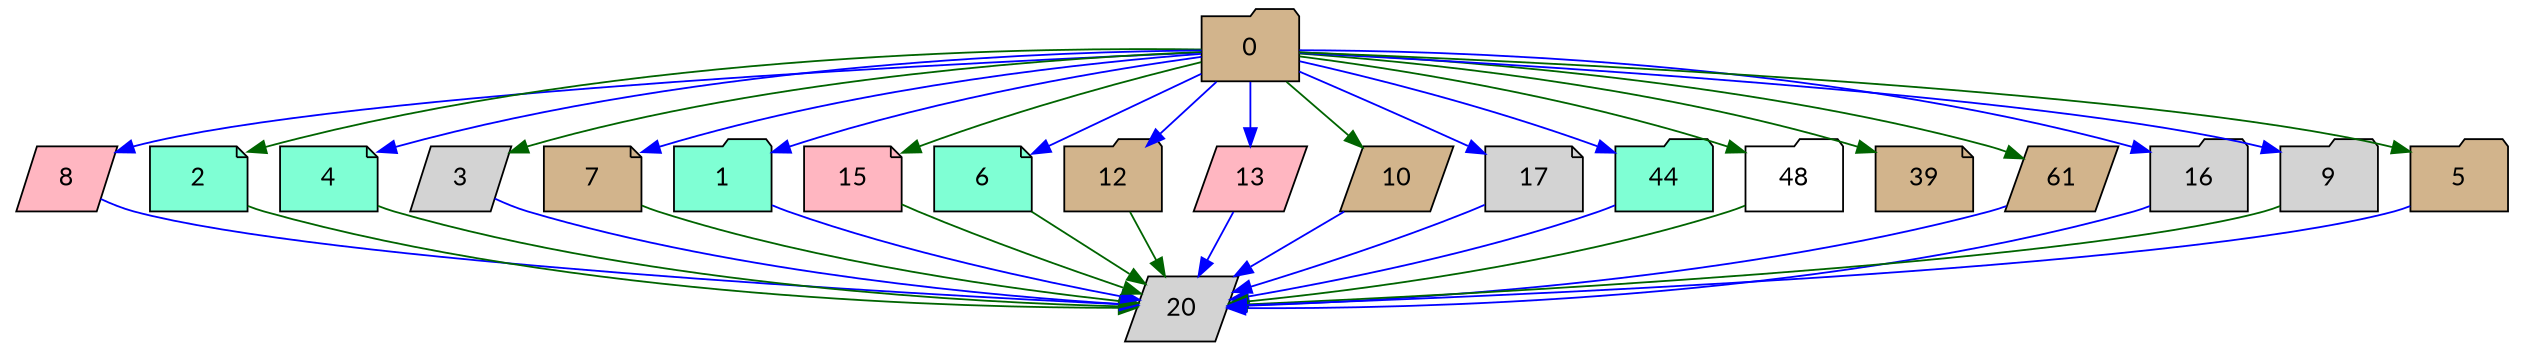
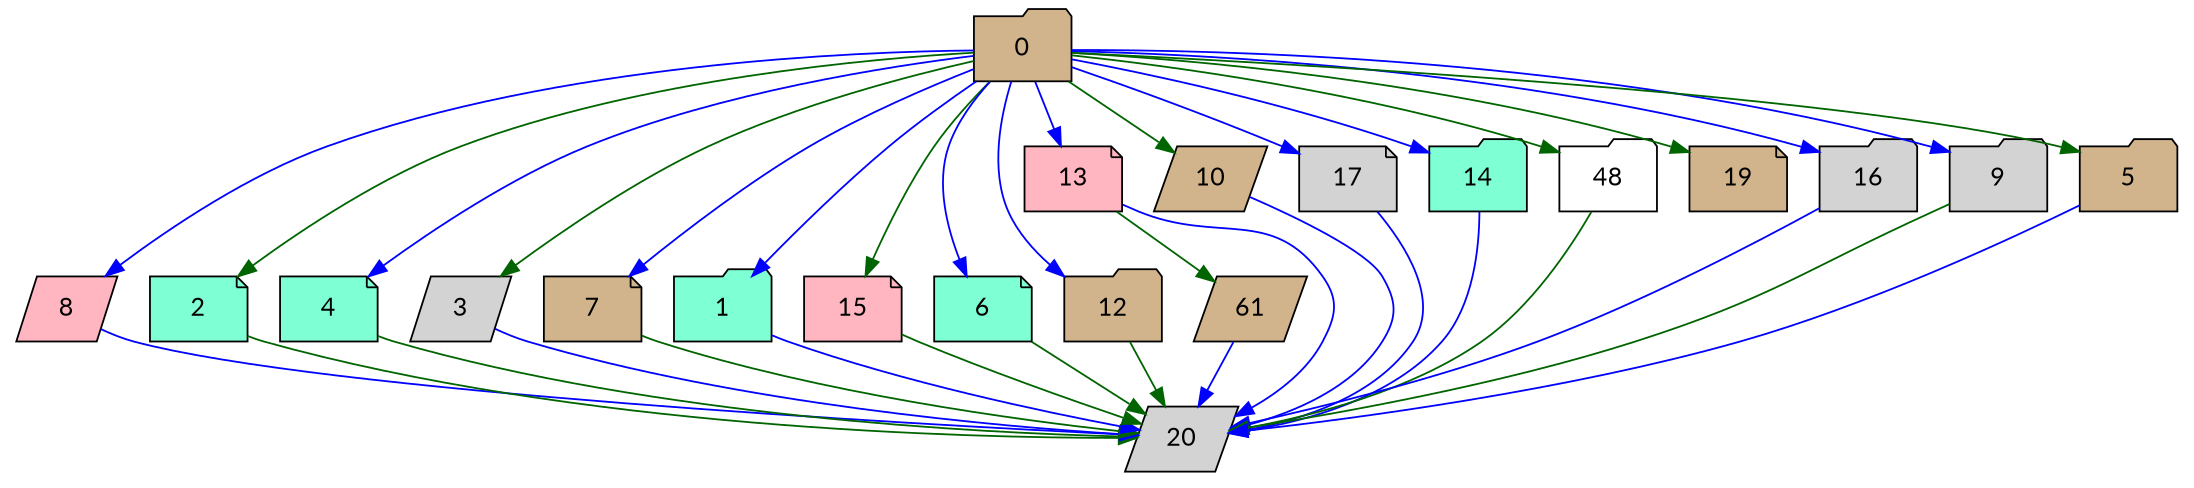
edge "0" -> "61": now "13" -> "61"
node "13": shape parallelogram -> note
node "44": label "44" -> "14"
node "39": label "39" -> "19"
